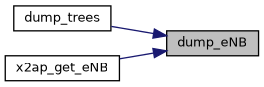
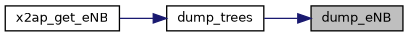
edge "x2ap_get_eNB" -> "dump_eNB": now "x2ap_get_eNB" -> "dump_trees"
